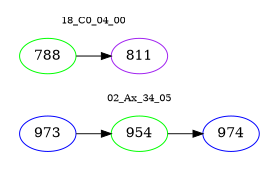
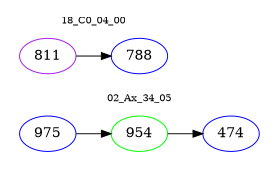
node "788": color green -> blue
edge "788" -> "811": reversed
node "973": label "973" -> "975"
node "974": label "974" -> "474"
